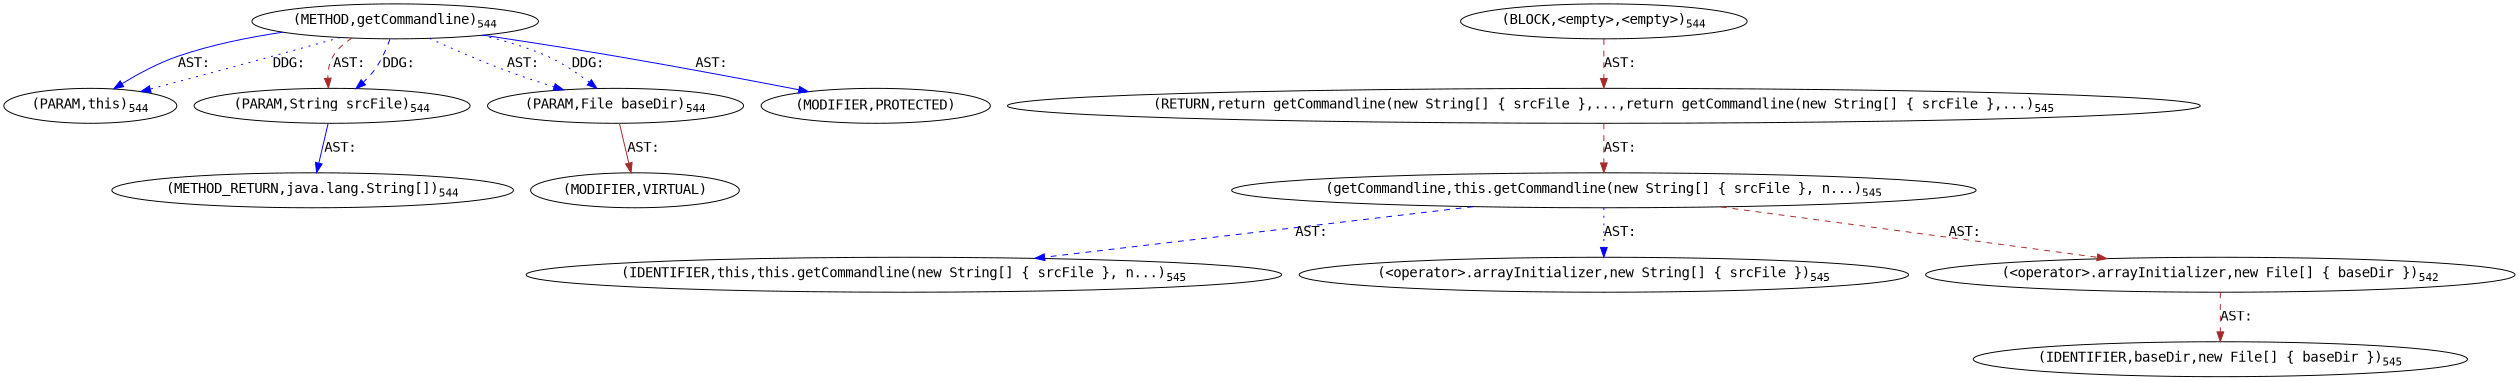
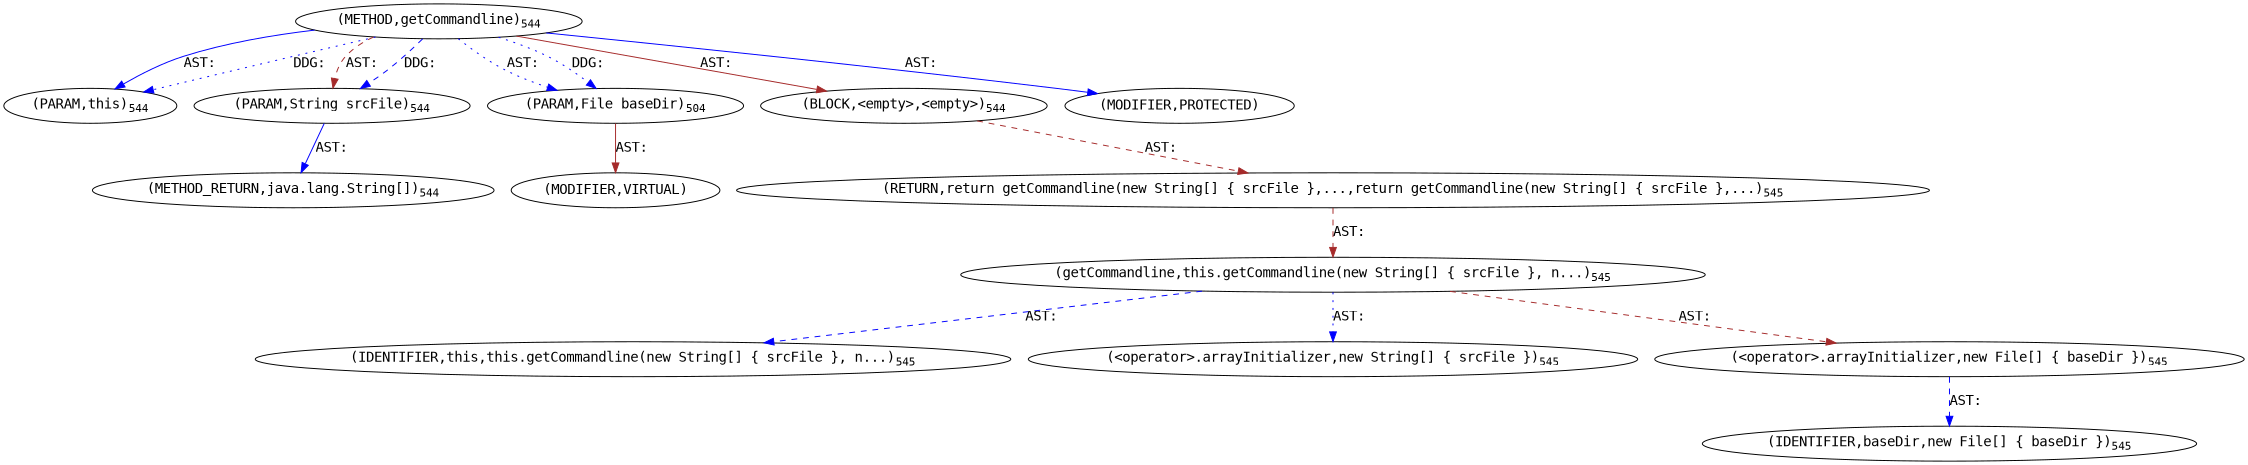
edge "(METHOD,getCommandline)" -> "(BLOCK,<empty>,<empty>)": added, label "AST:"
node "(PARAM,File baseDir)": text "544" -> "504"
node "(<operator>.arrayInitializer,new File[] { baseDir })": text "542" -> "545"
edge "(<operator>.arrayInitializer,new File[] { baseDir })" -> "(IDENTIFIER,baseDir,new File[] { baseDir })": color brown -> blue
